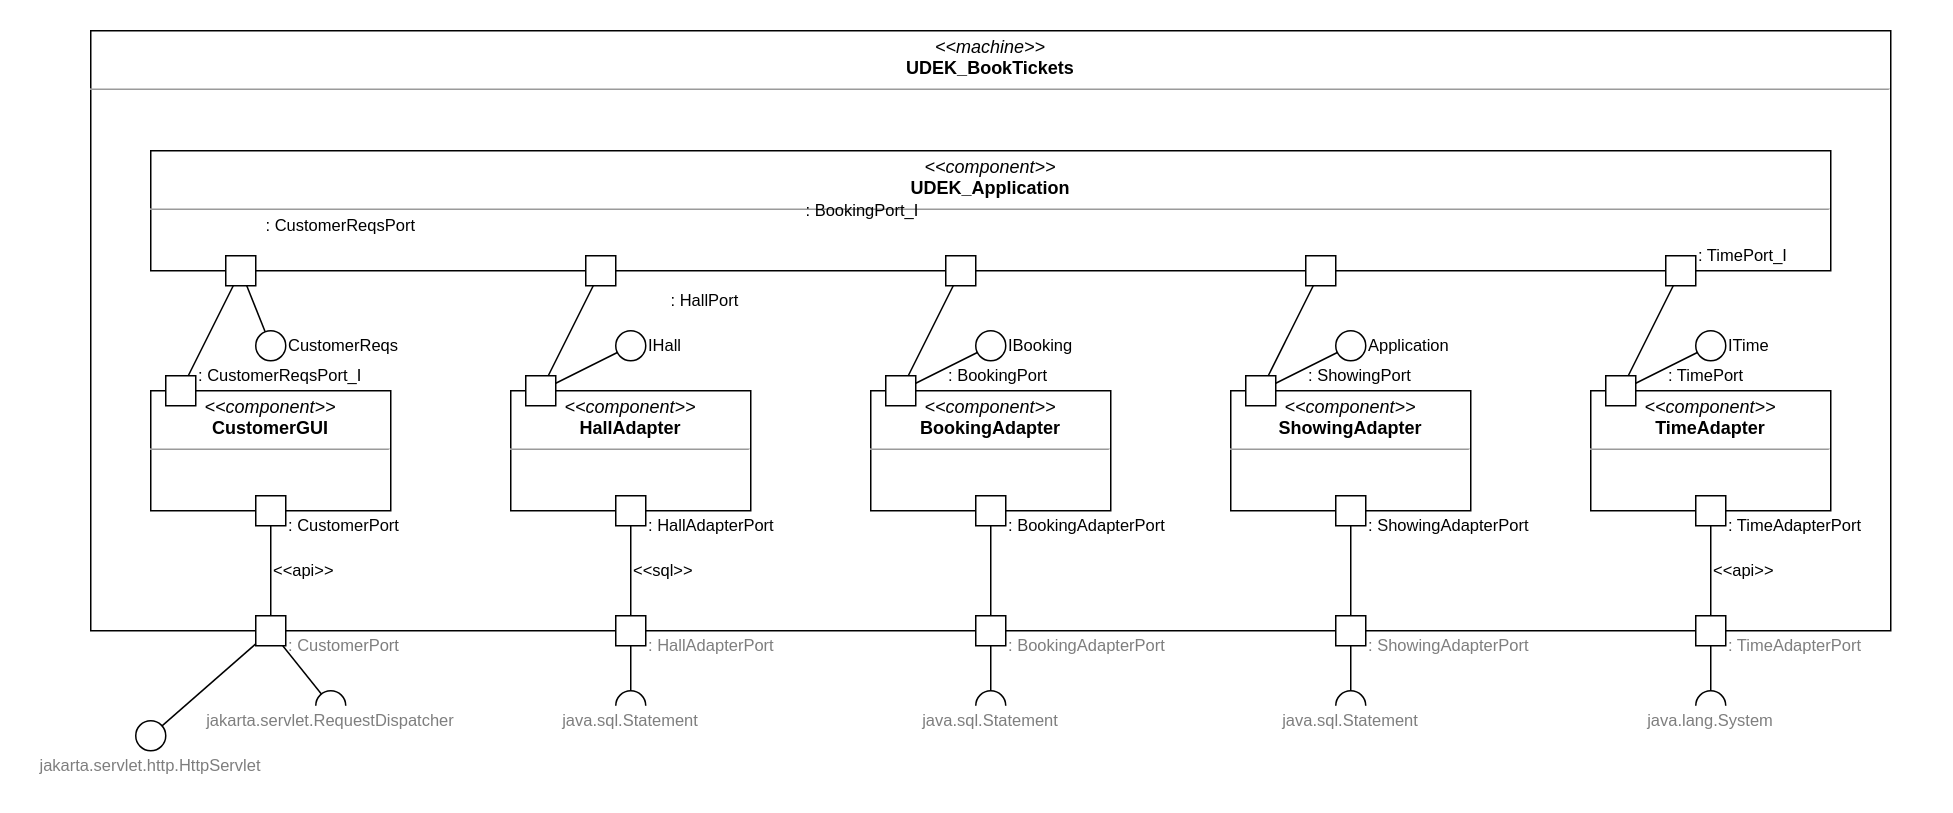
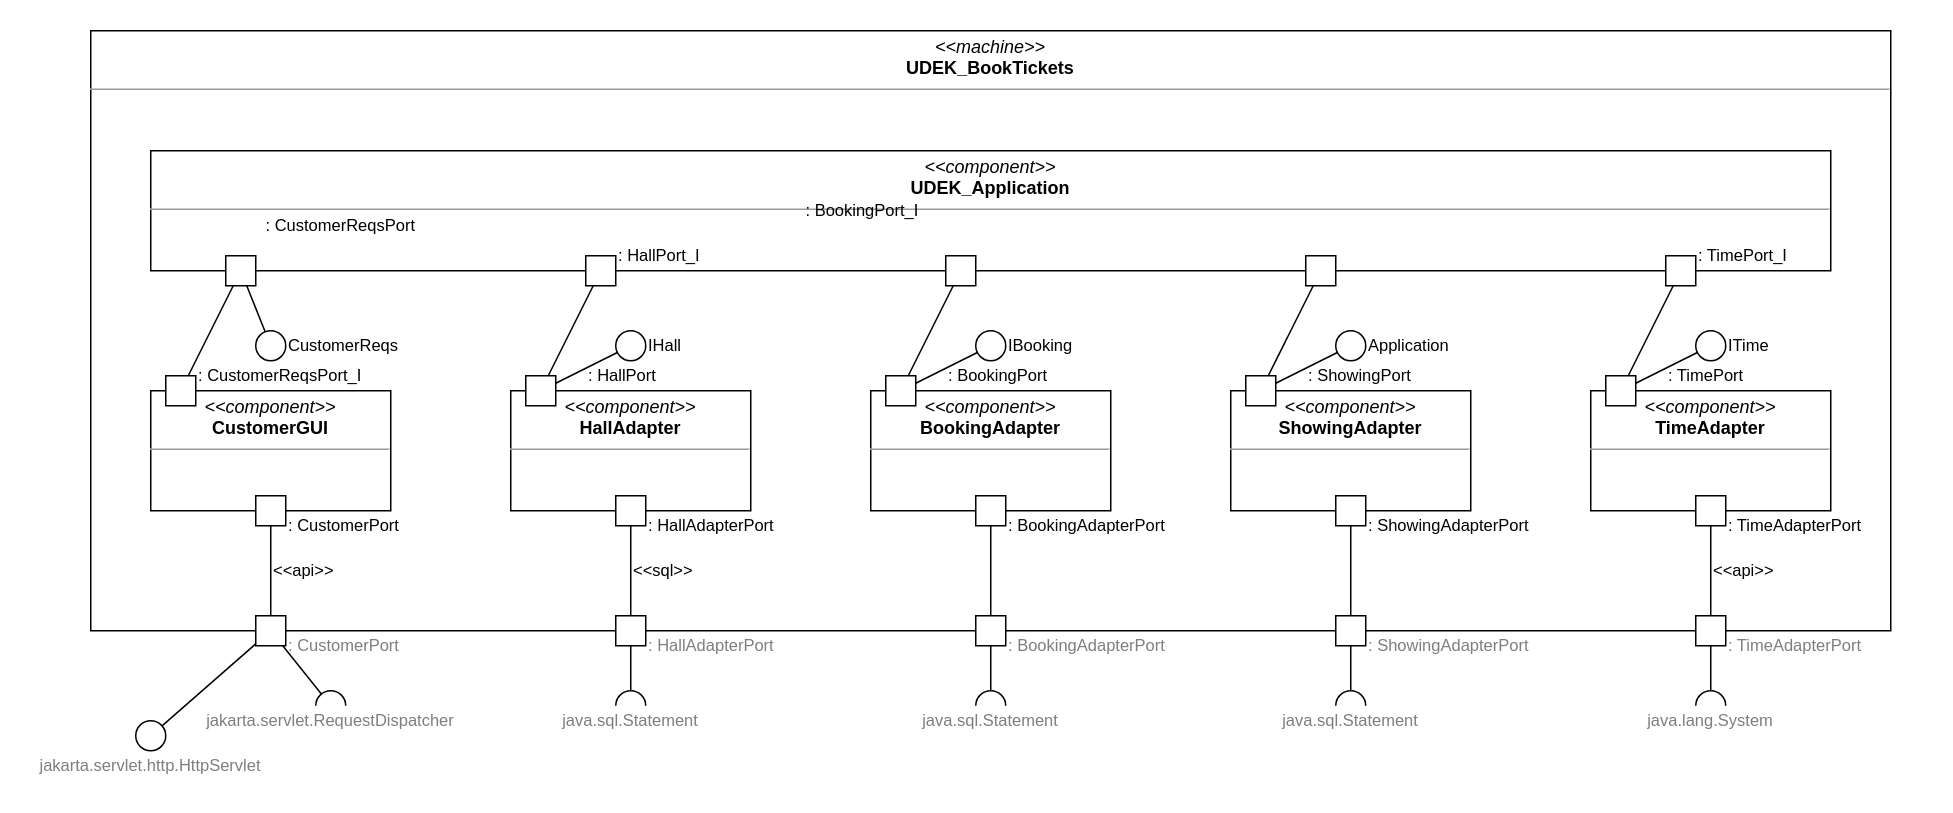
node ": HallPort_I": added
node ": HallPort": moved (706, 301) -> (623, 376)
